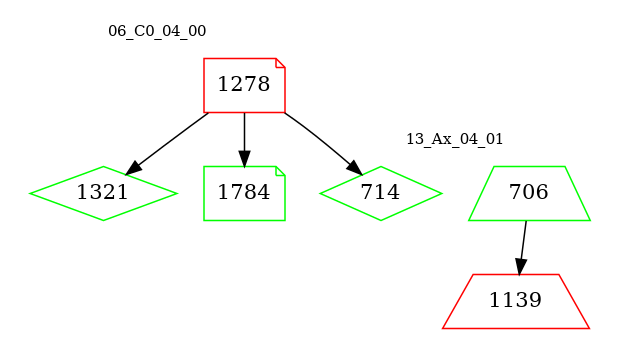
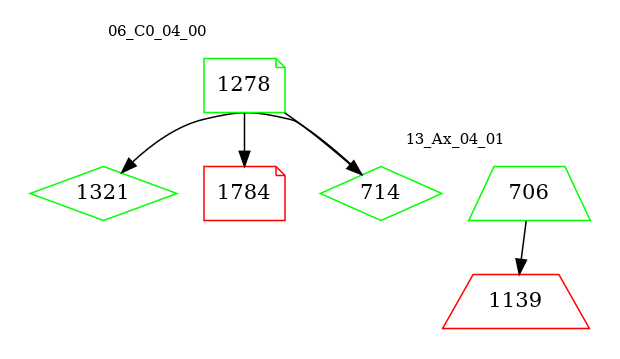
node "1278": color red -> green
edge "1278" -> "1321": now "714" -> "1321"
node "1784": color green -> red
